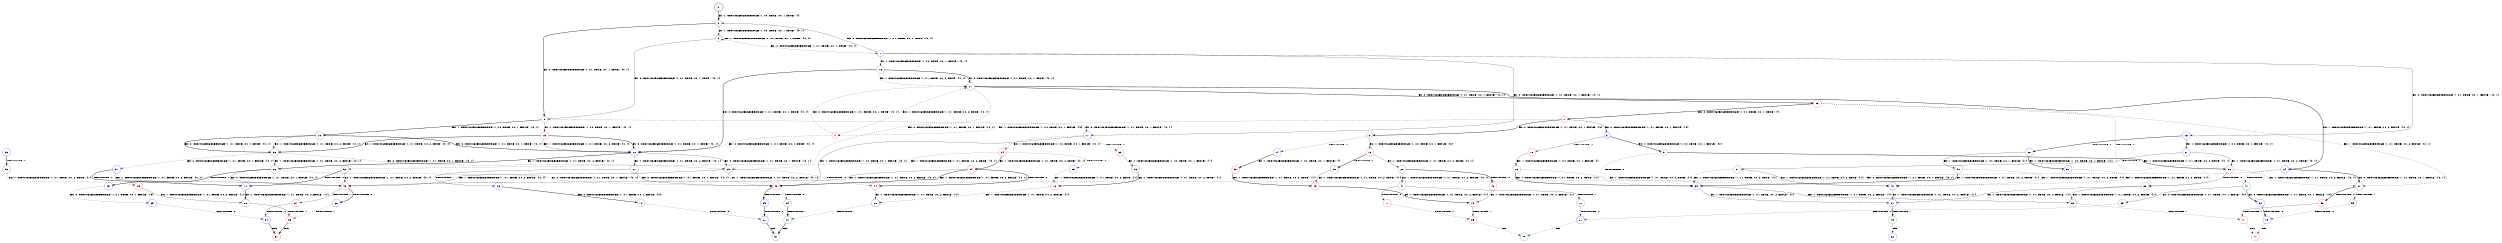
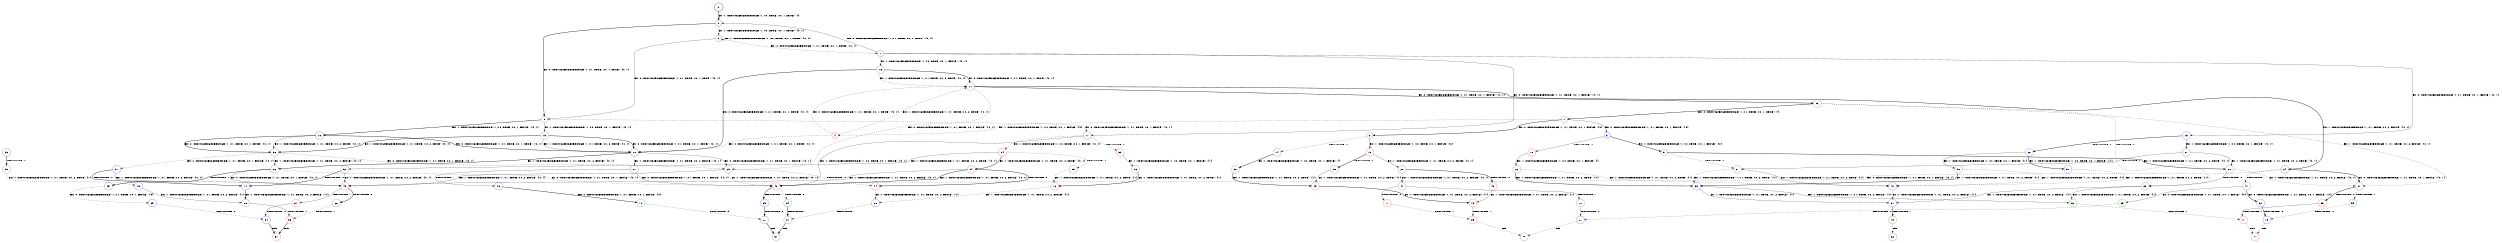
edge "34" -> "52": style dashed -> solid
edge "9" -> "39": now "9" -> "21"
node "75": color red -> blue
